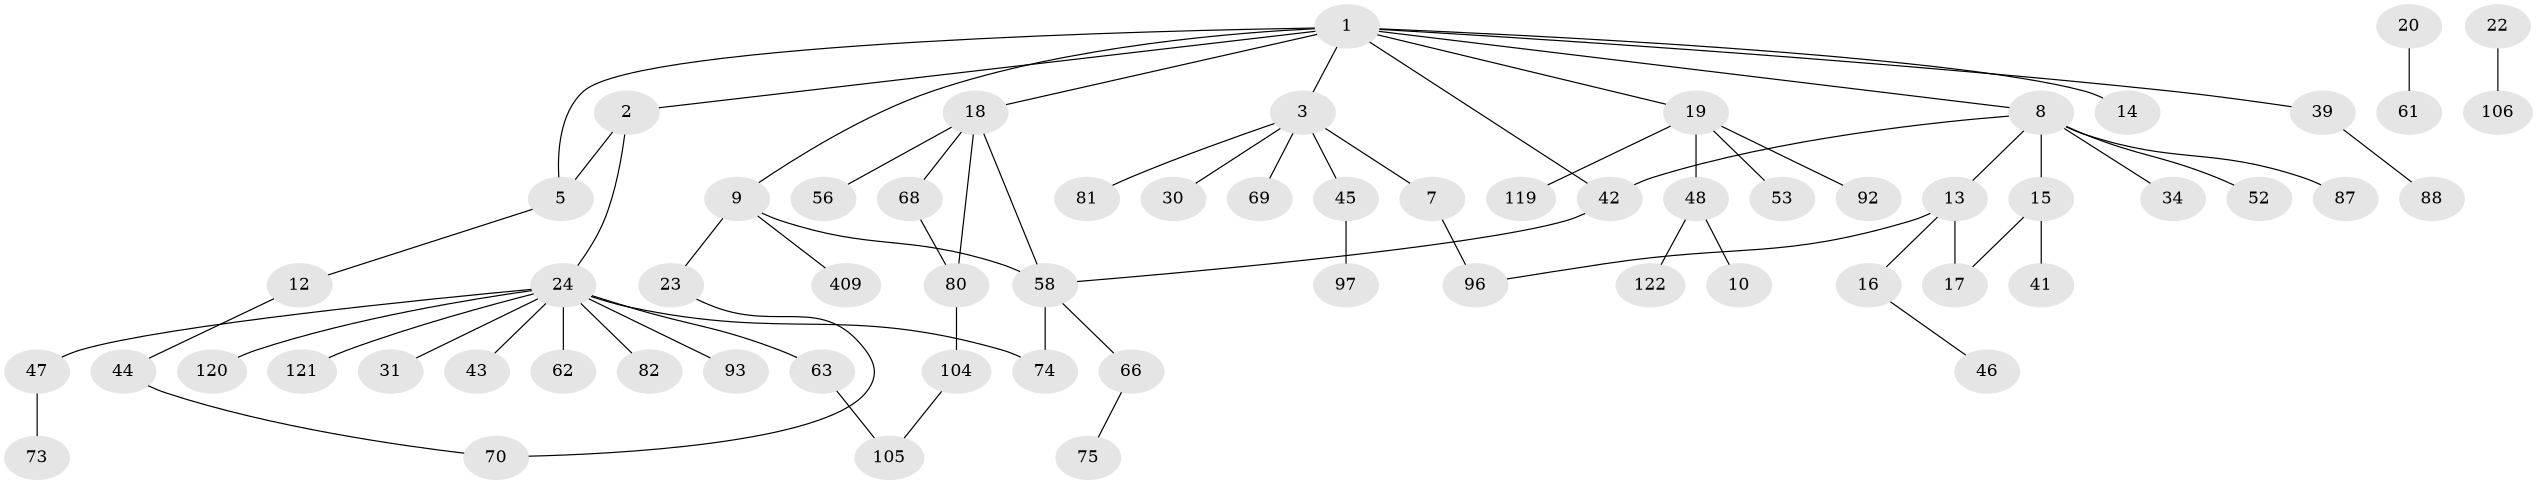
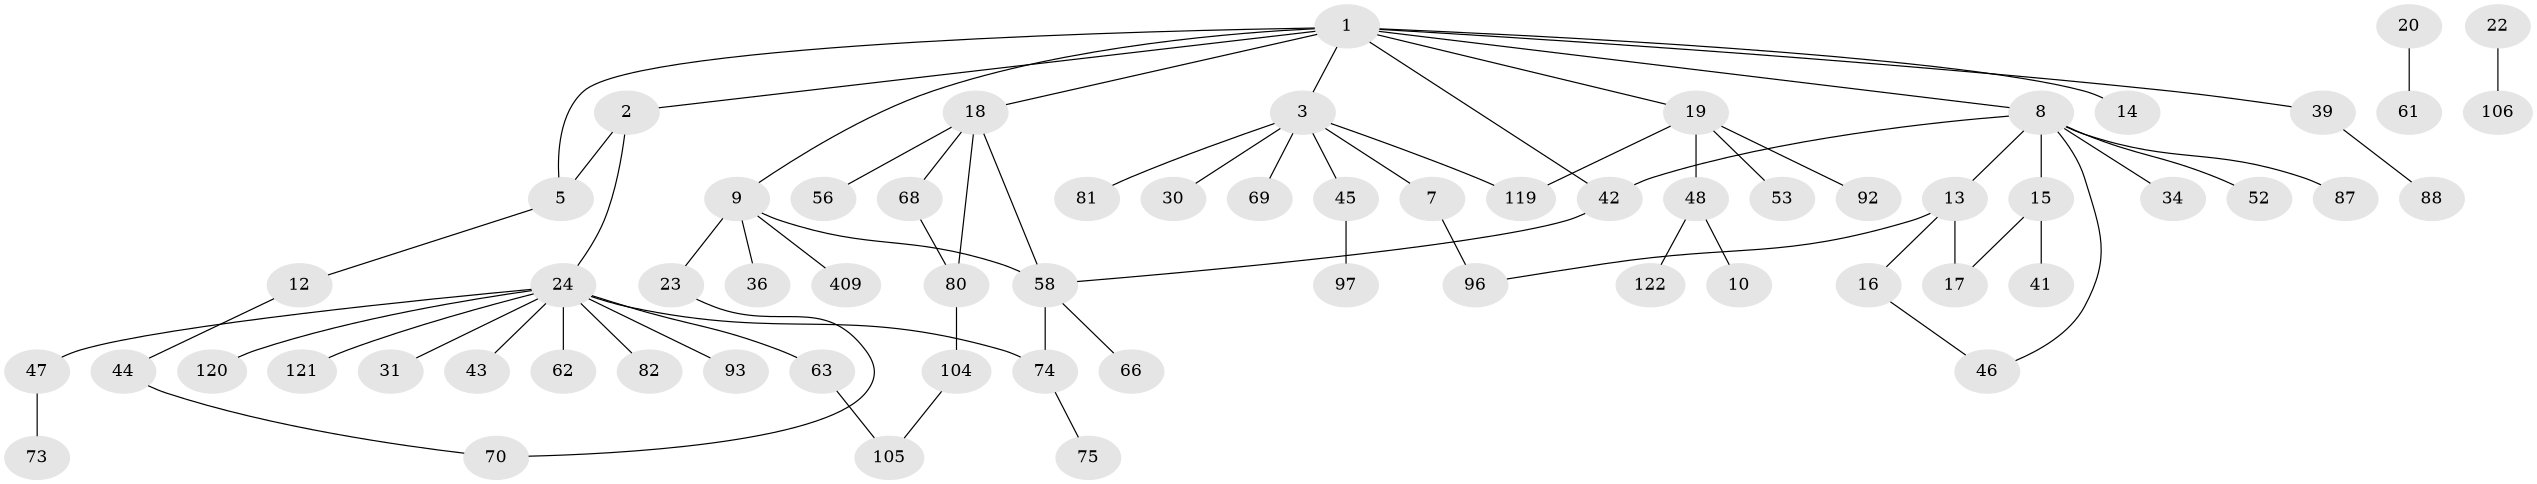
edge "3" -- "119": added
edge "8" -- "46": added
node "36": added
edge "66" -- "75": now "74" -- "75"
